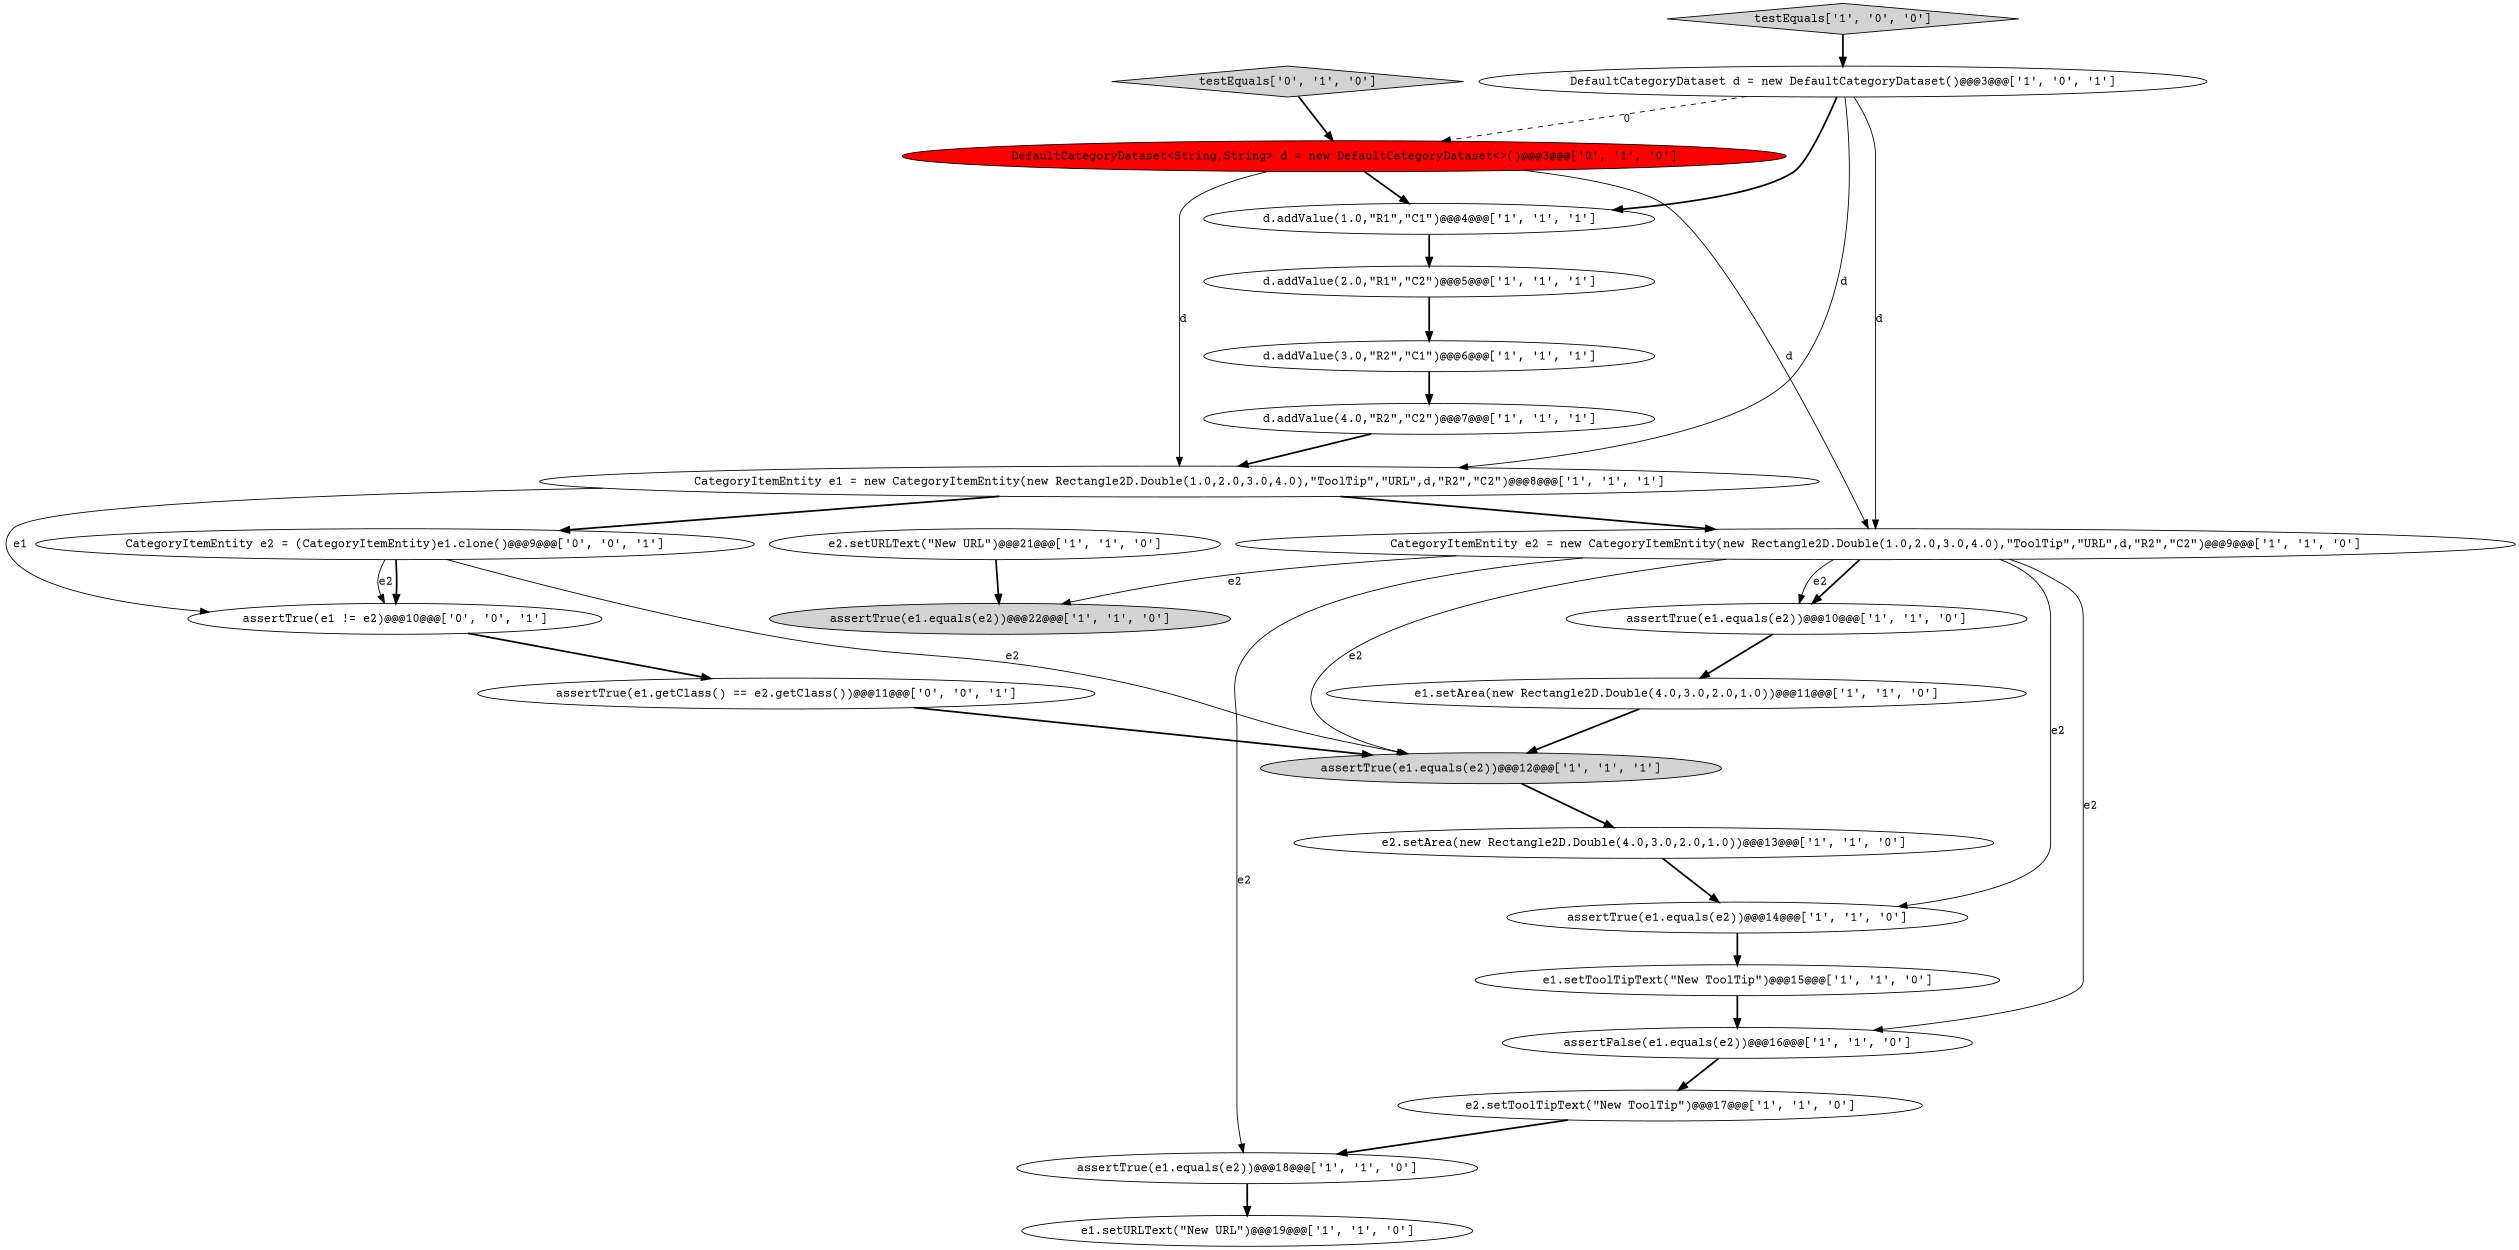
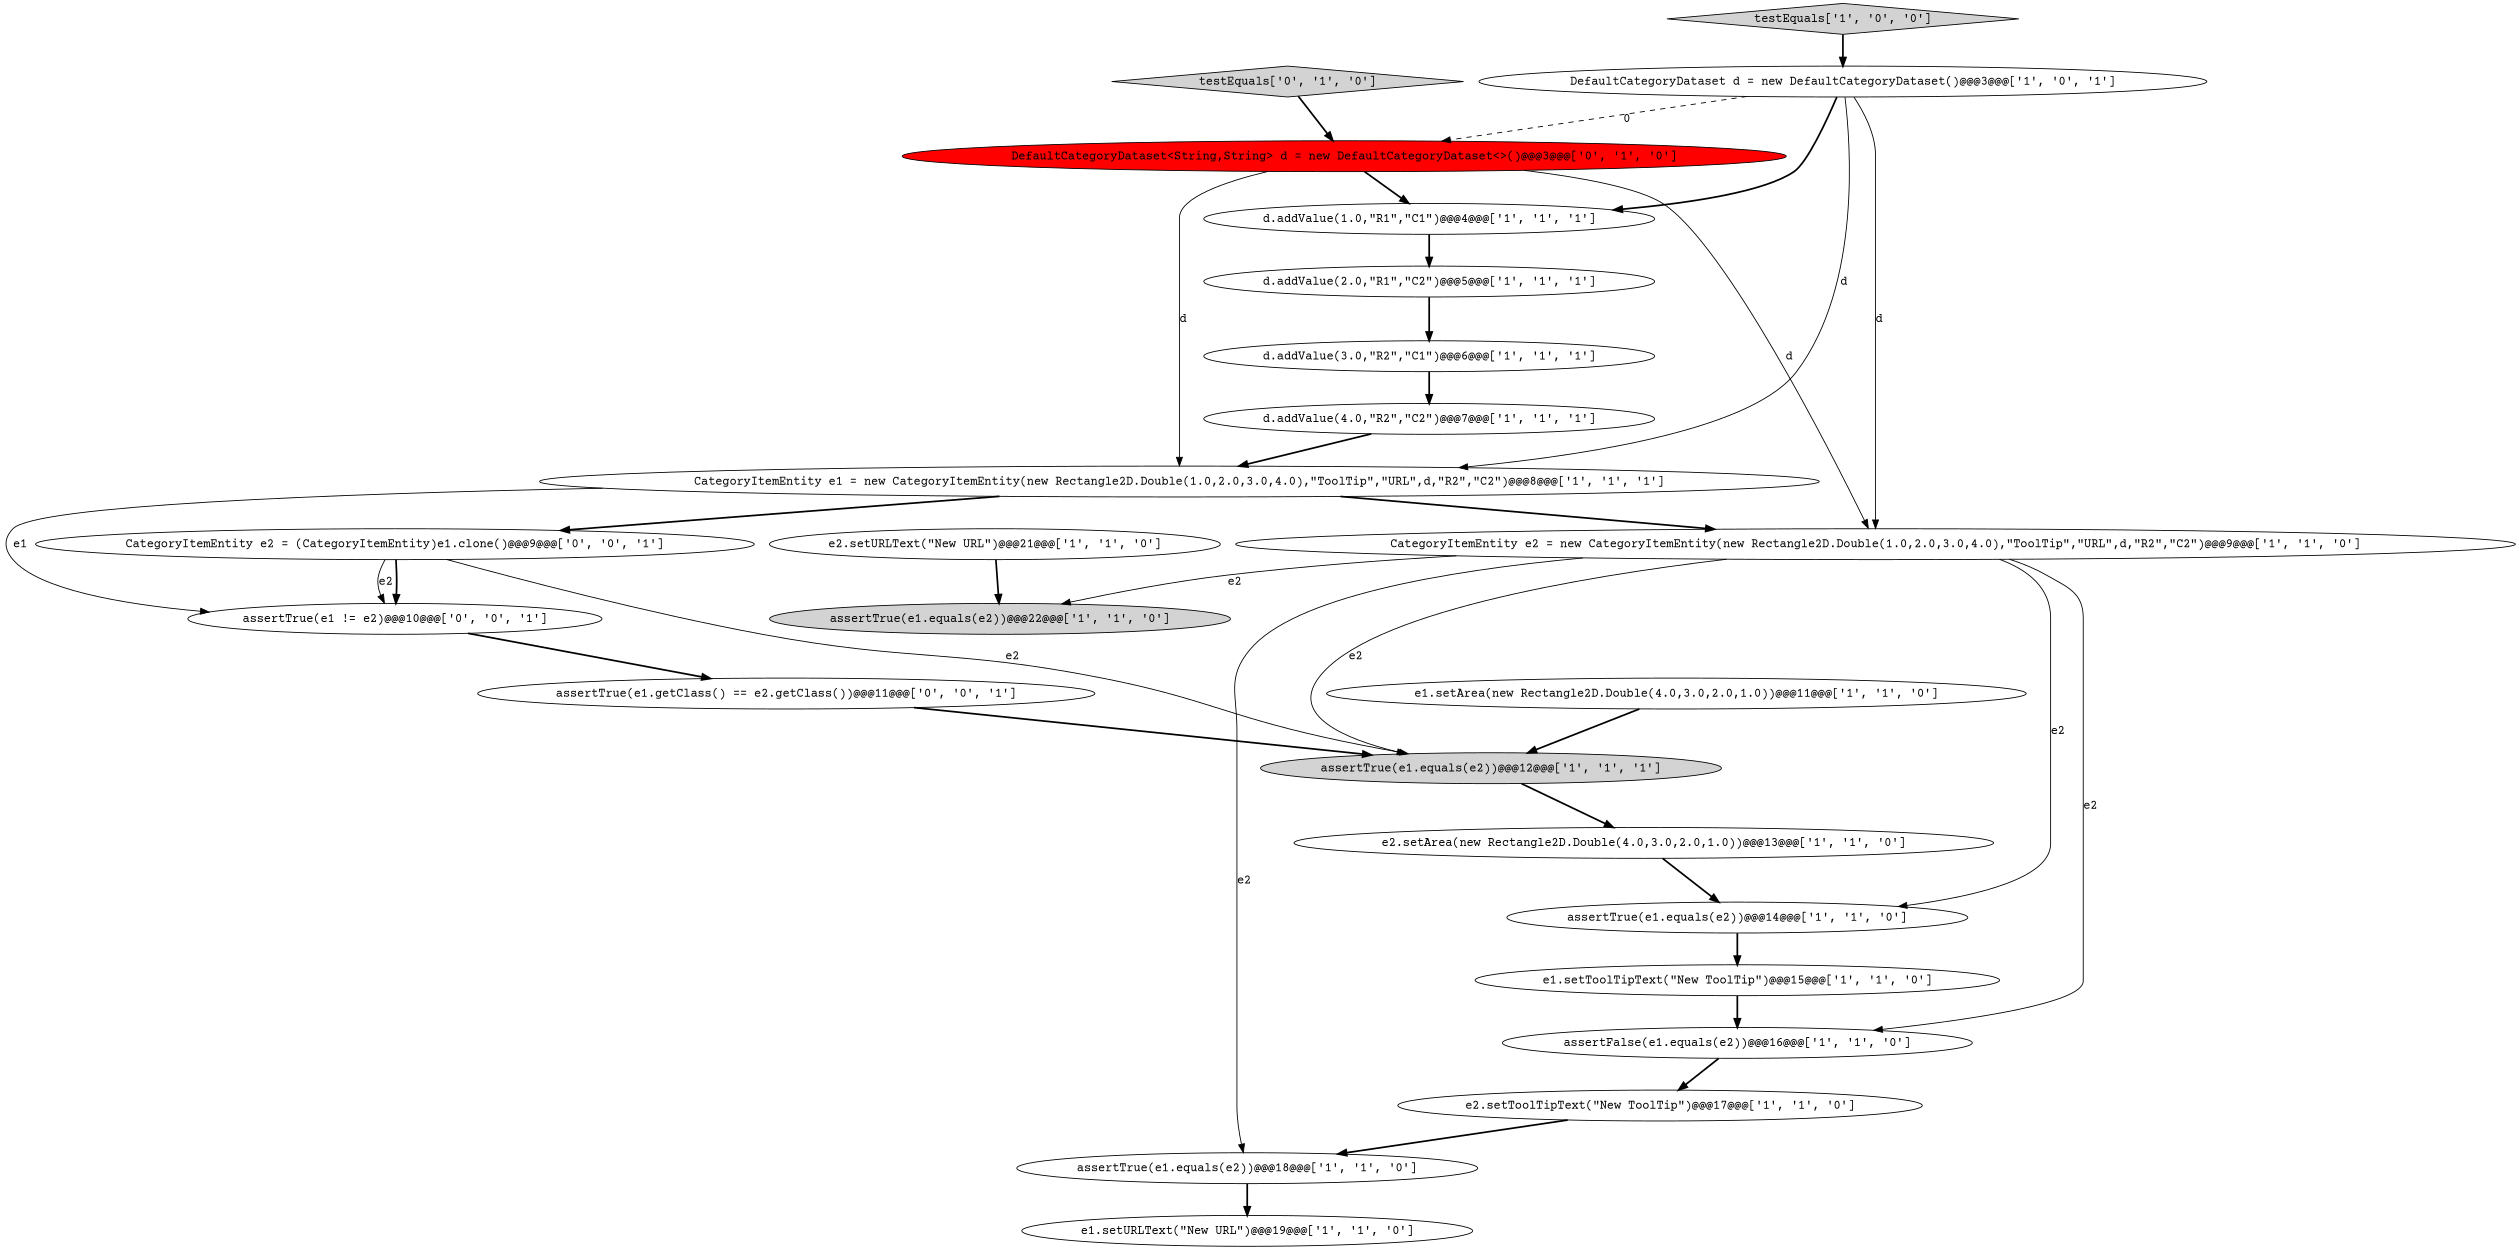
node "assertTrue(e1.equals(e2))@@@10@@@['1', '1', '0']": removed
